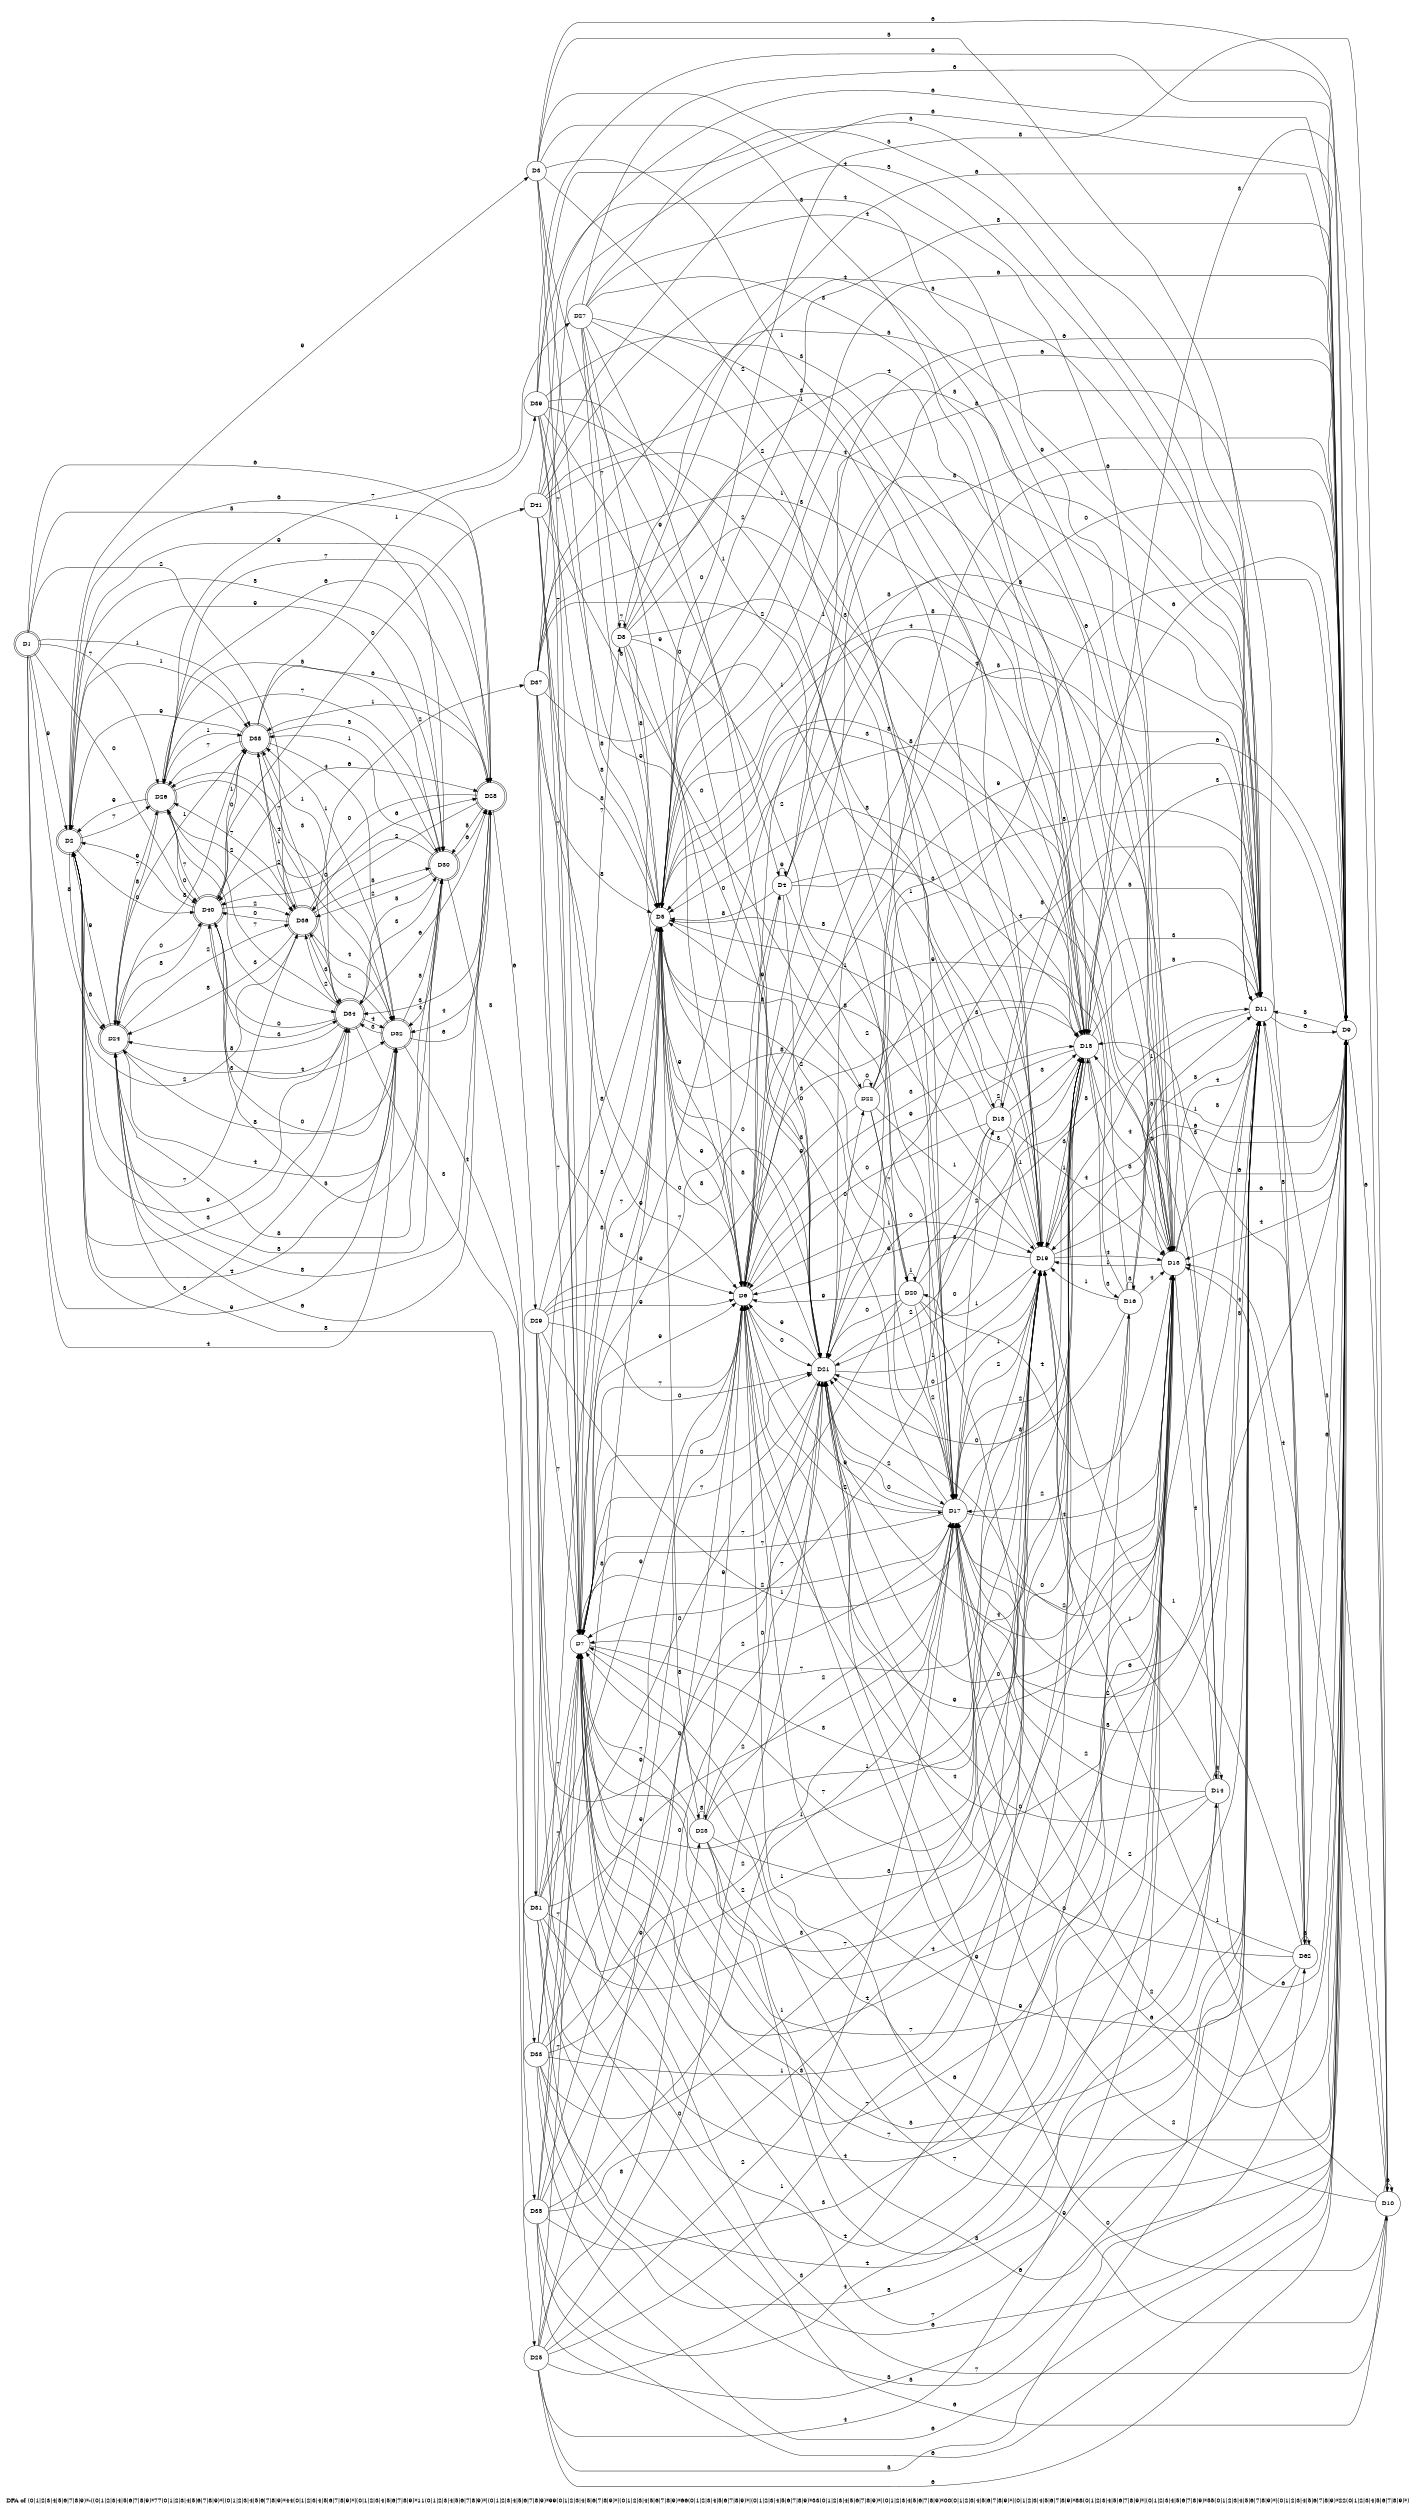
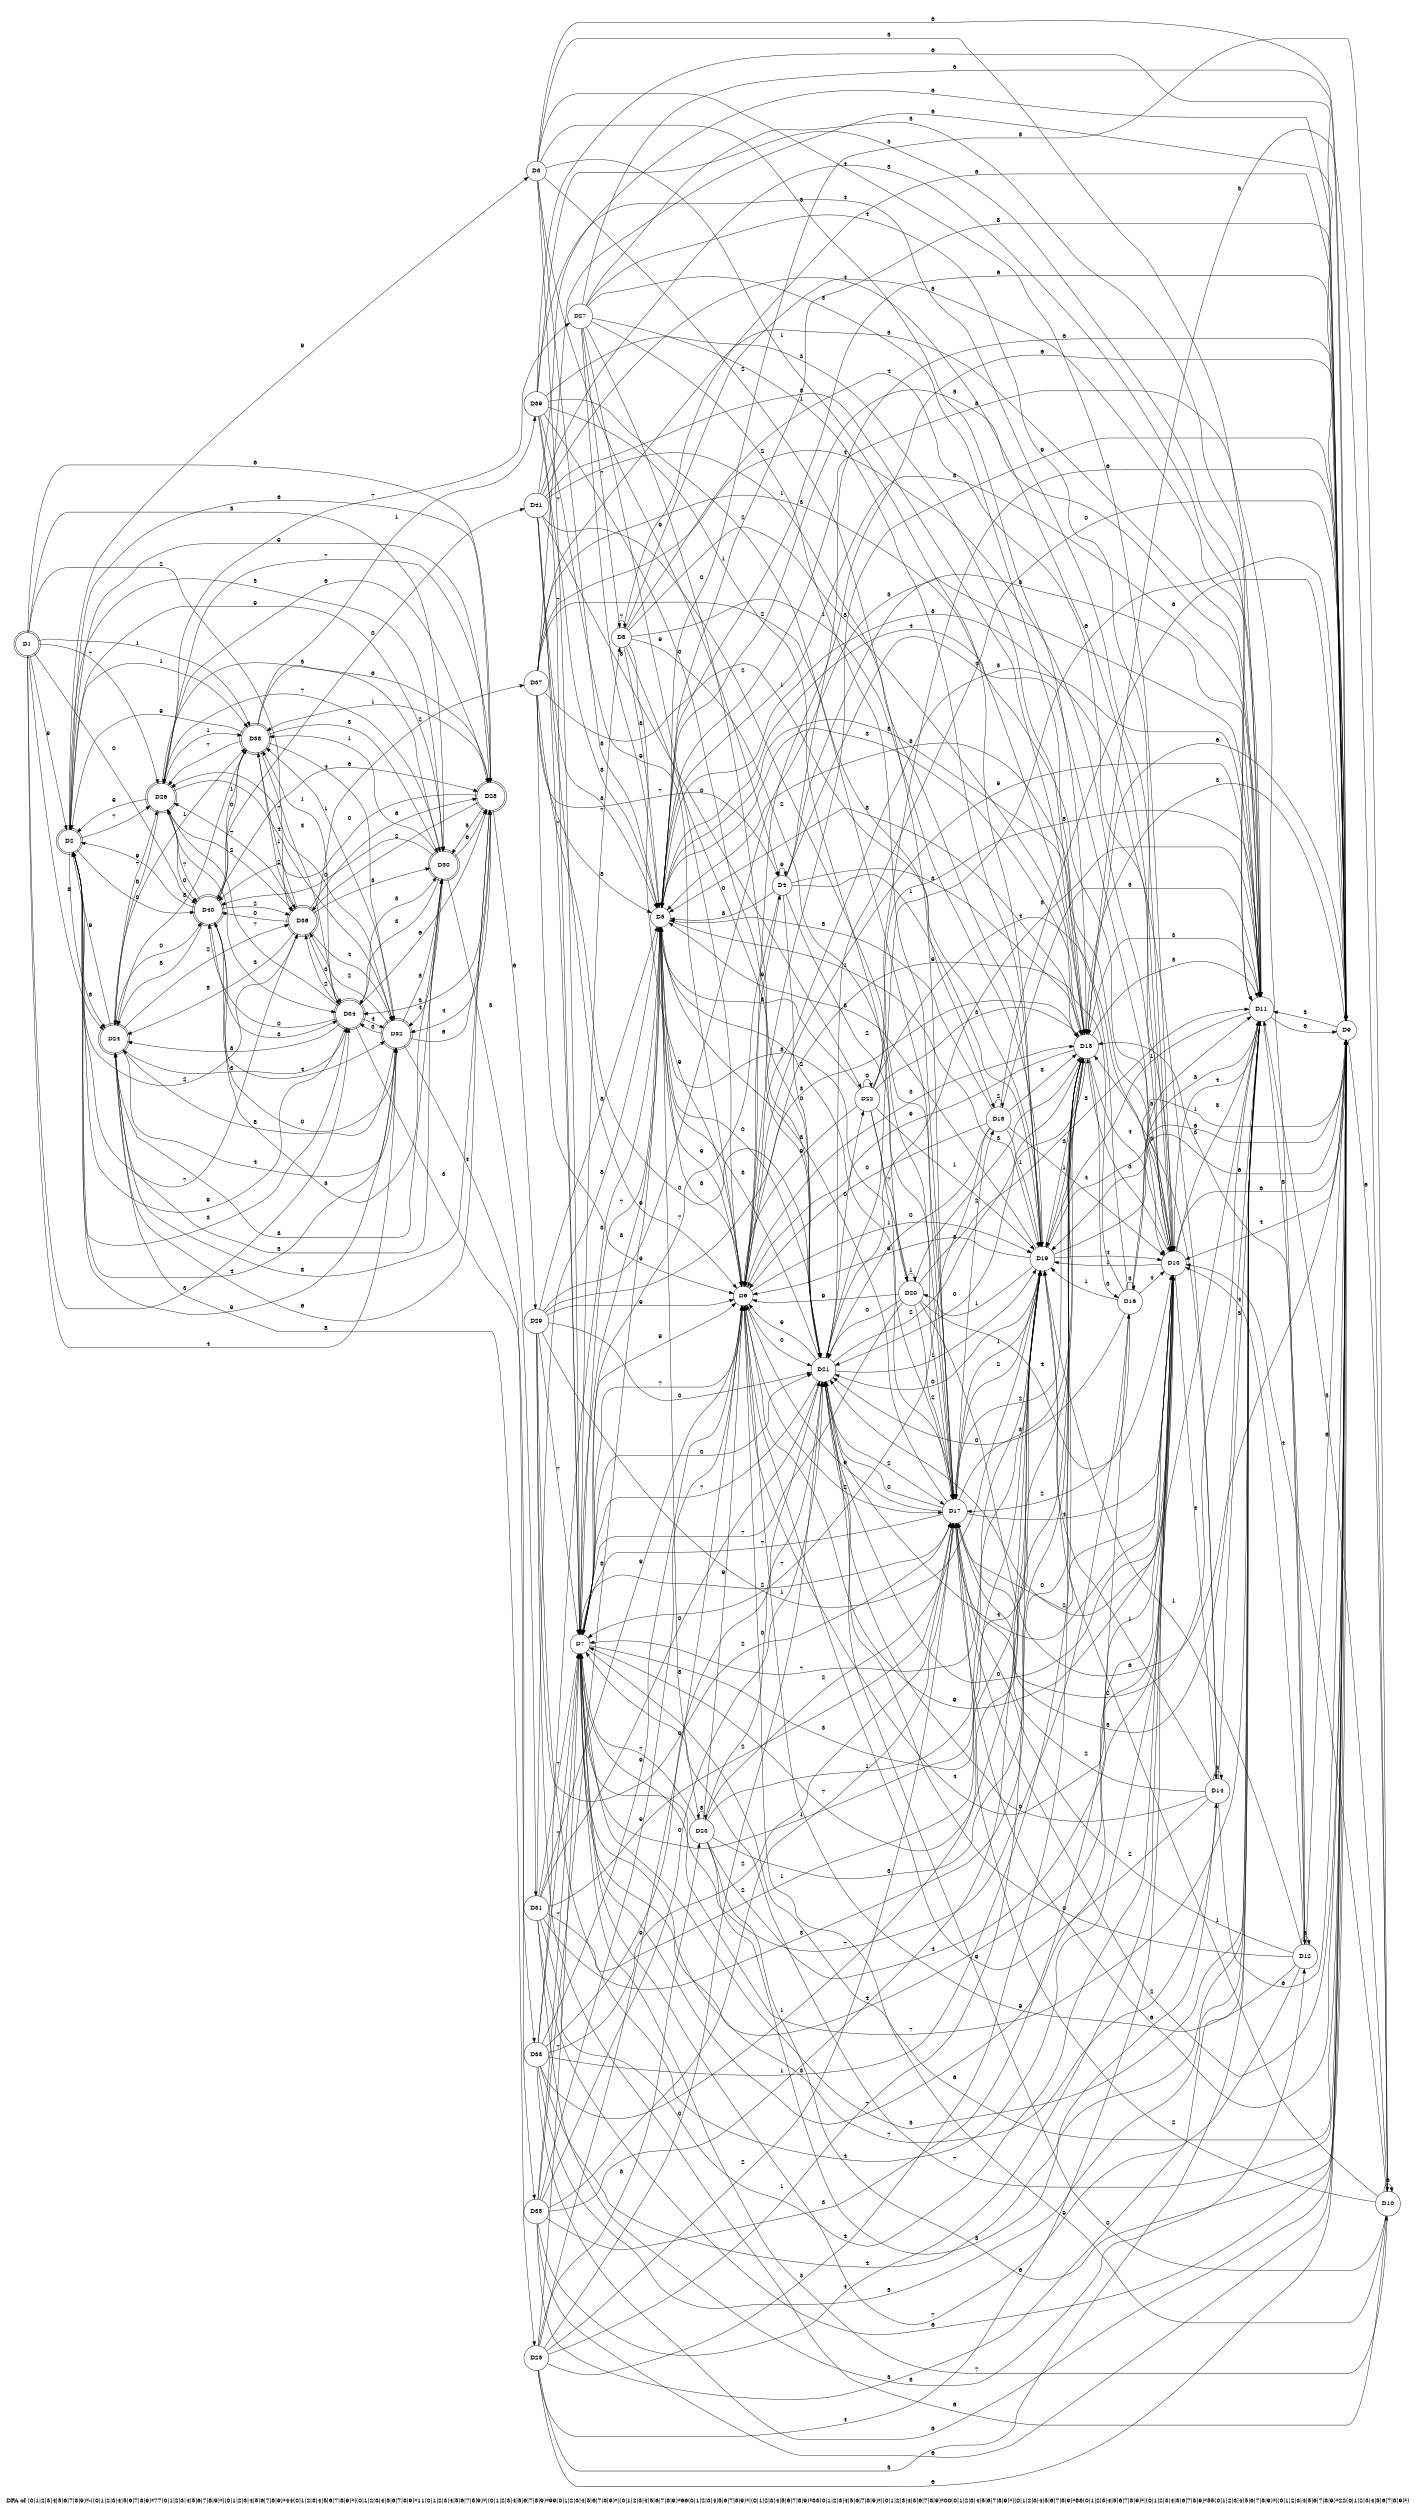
edge "D30" -> "D36": removed, label "2"
edge "D41" -> "D17": added, label "2"
edge "D37" -> "D7": now "D37" -> "D4"
node "D62": label "D62" -> "D12"
